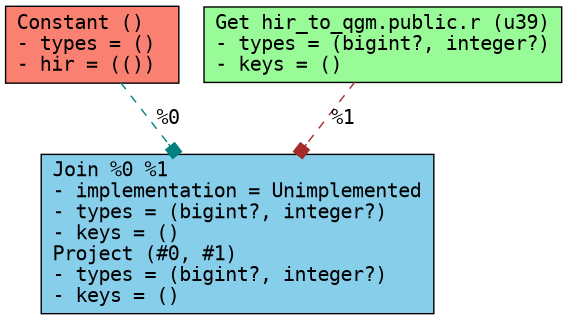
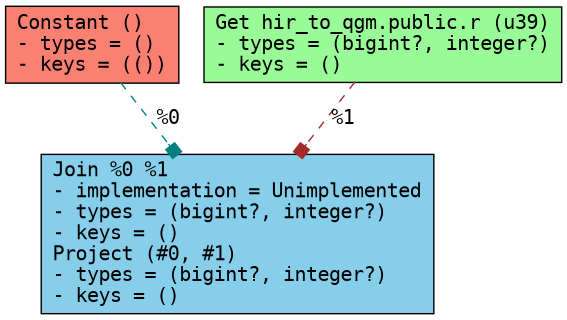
node "Constant () - types = () - hir = (())": label "Constant () - types = () - hir = (())" -> "Constant () - types = () - keys = (())"
